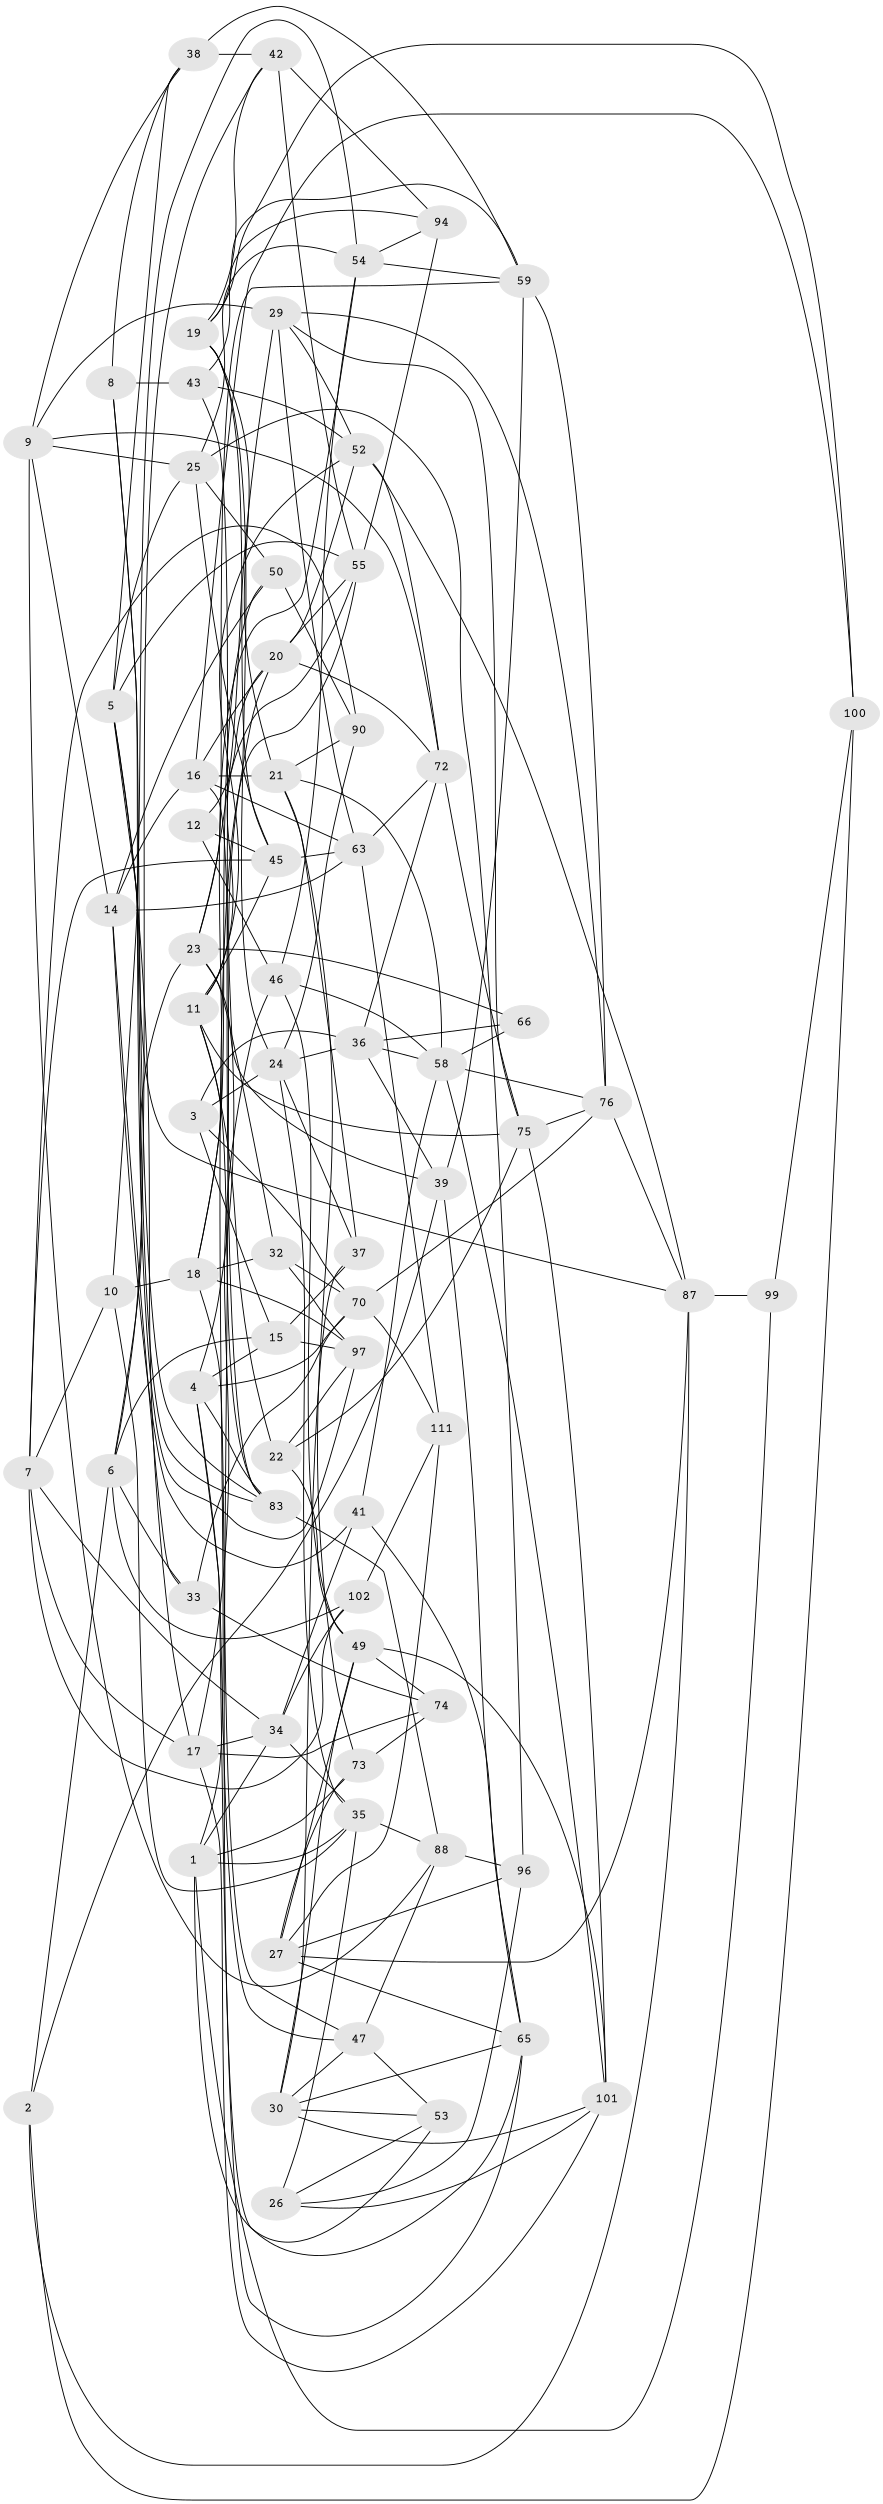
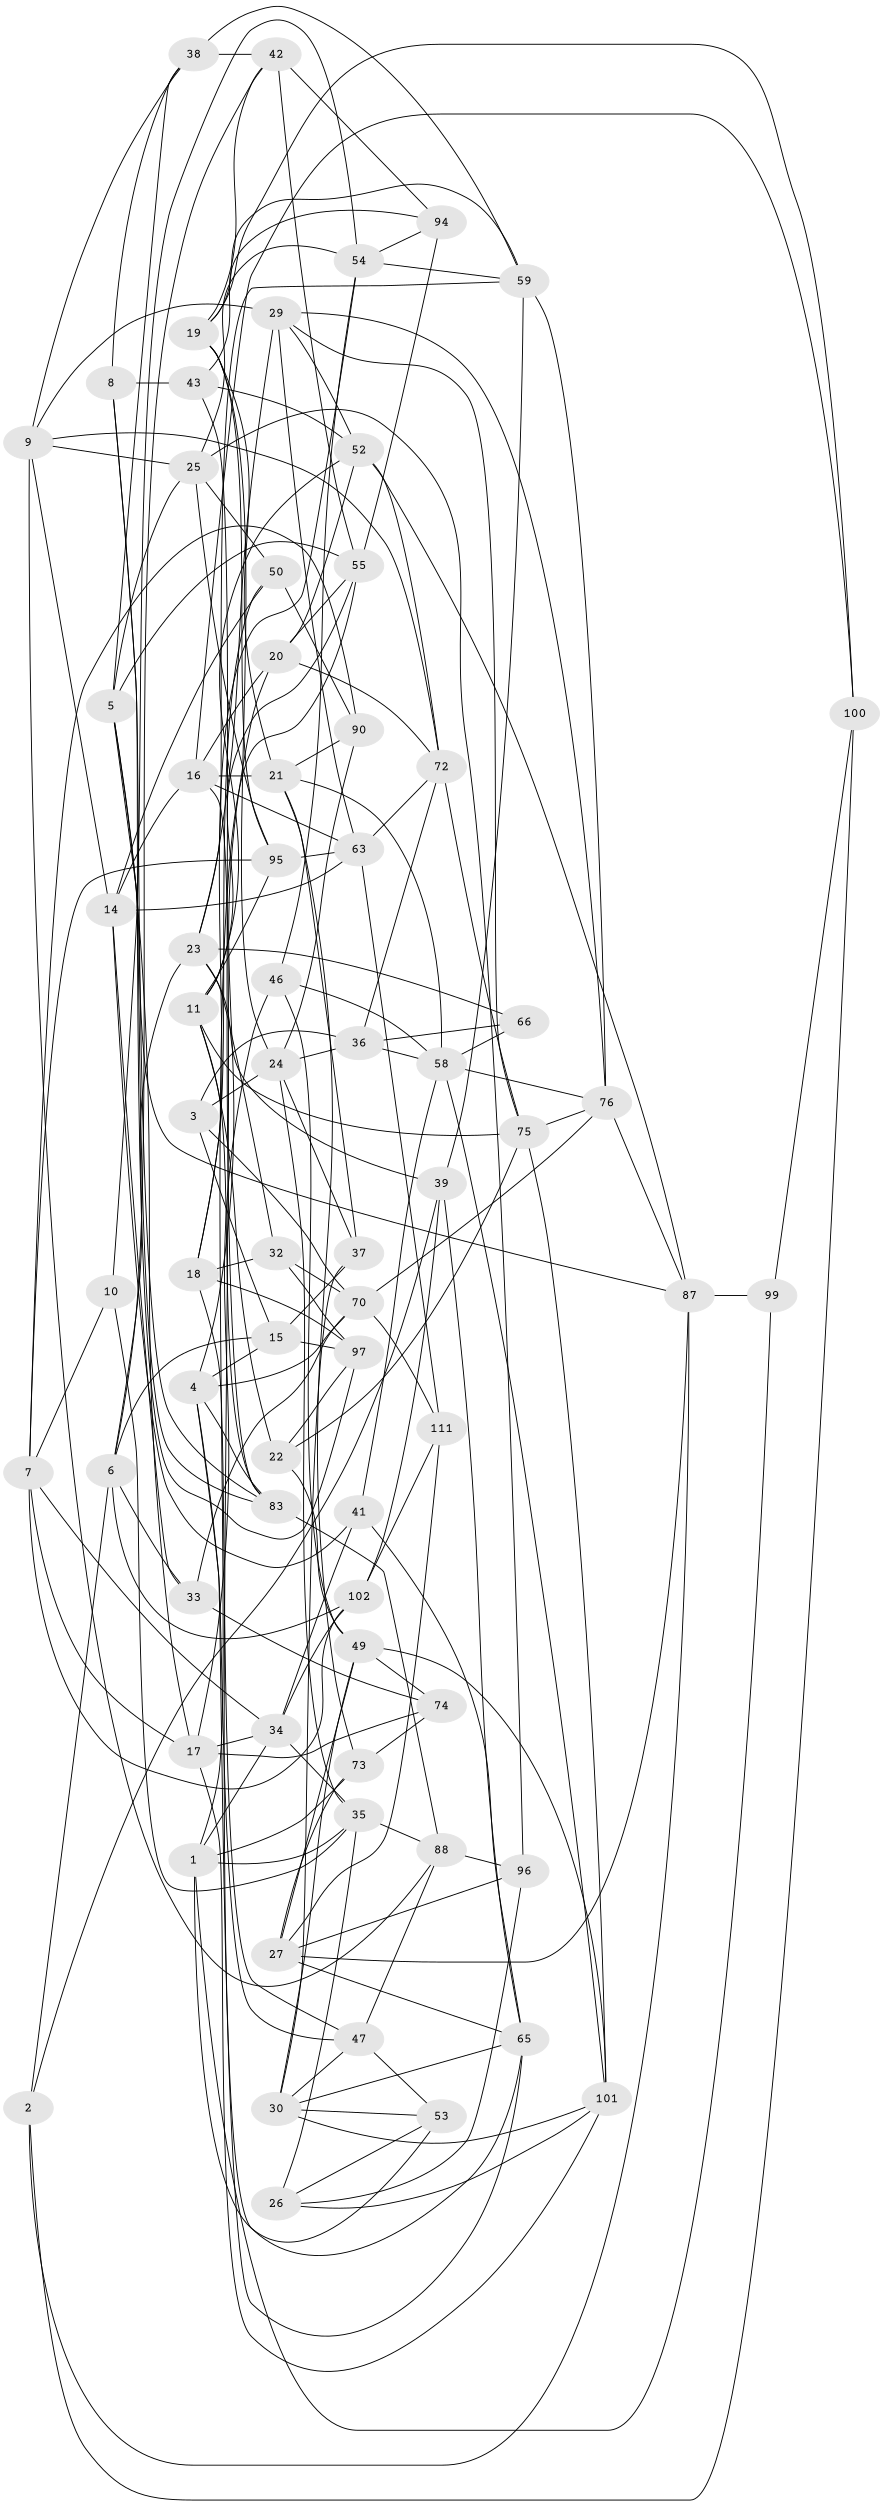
node "12": removed
node "45": label "45" -> "95"
edge "36" -- "39": now "102" -- "39"
edge "18" -- "10": removed
